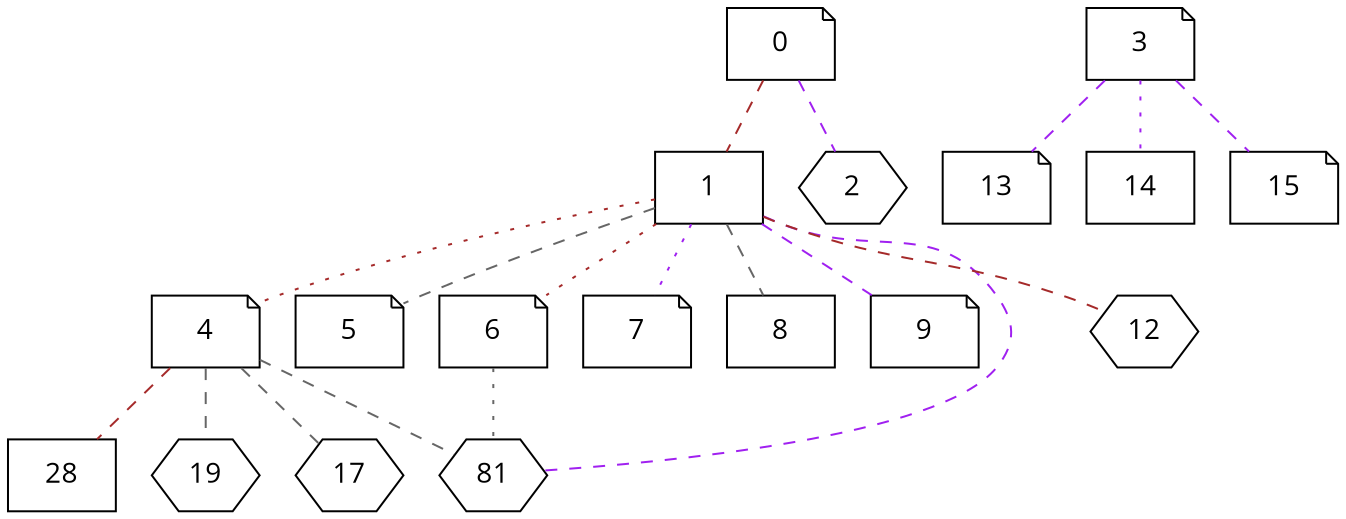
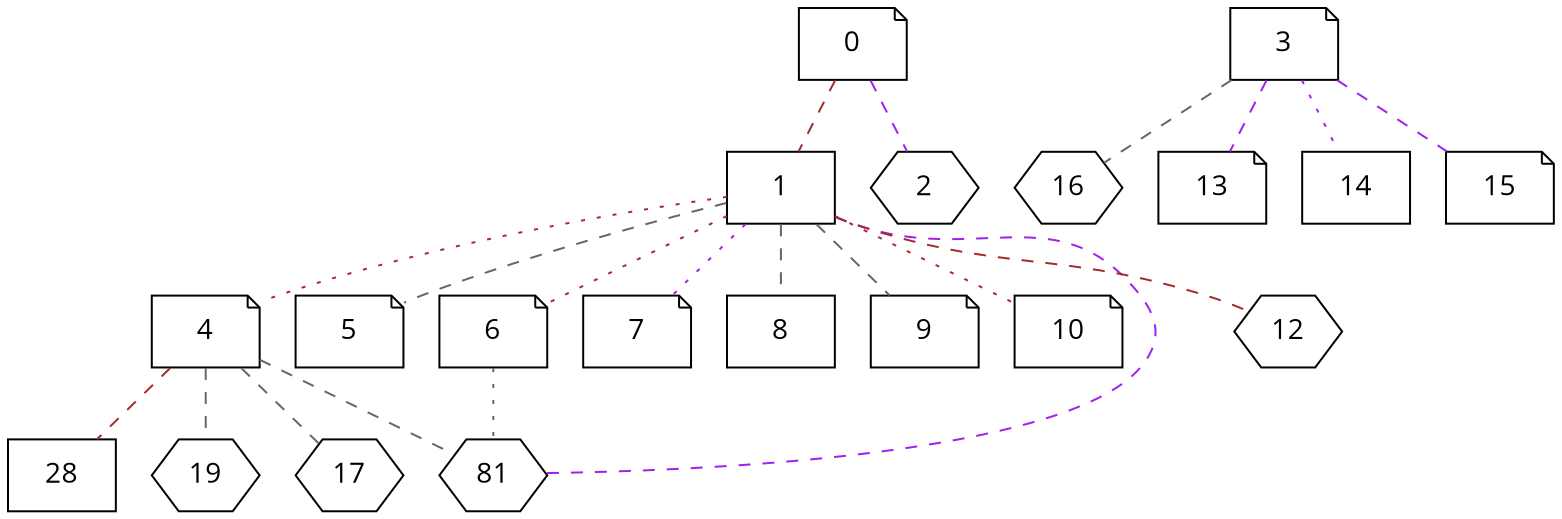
node "16": added
edge "1" -- "9": color purple -> gray40
node "10": added
